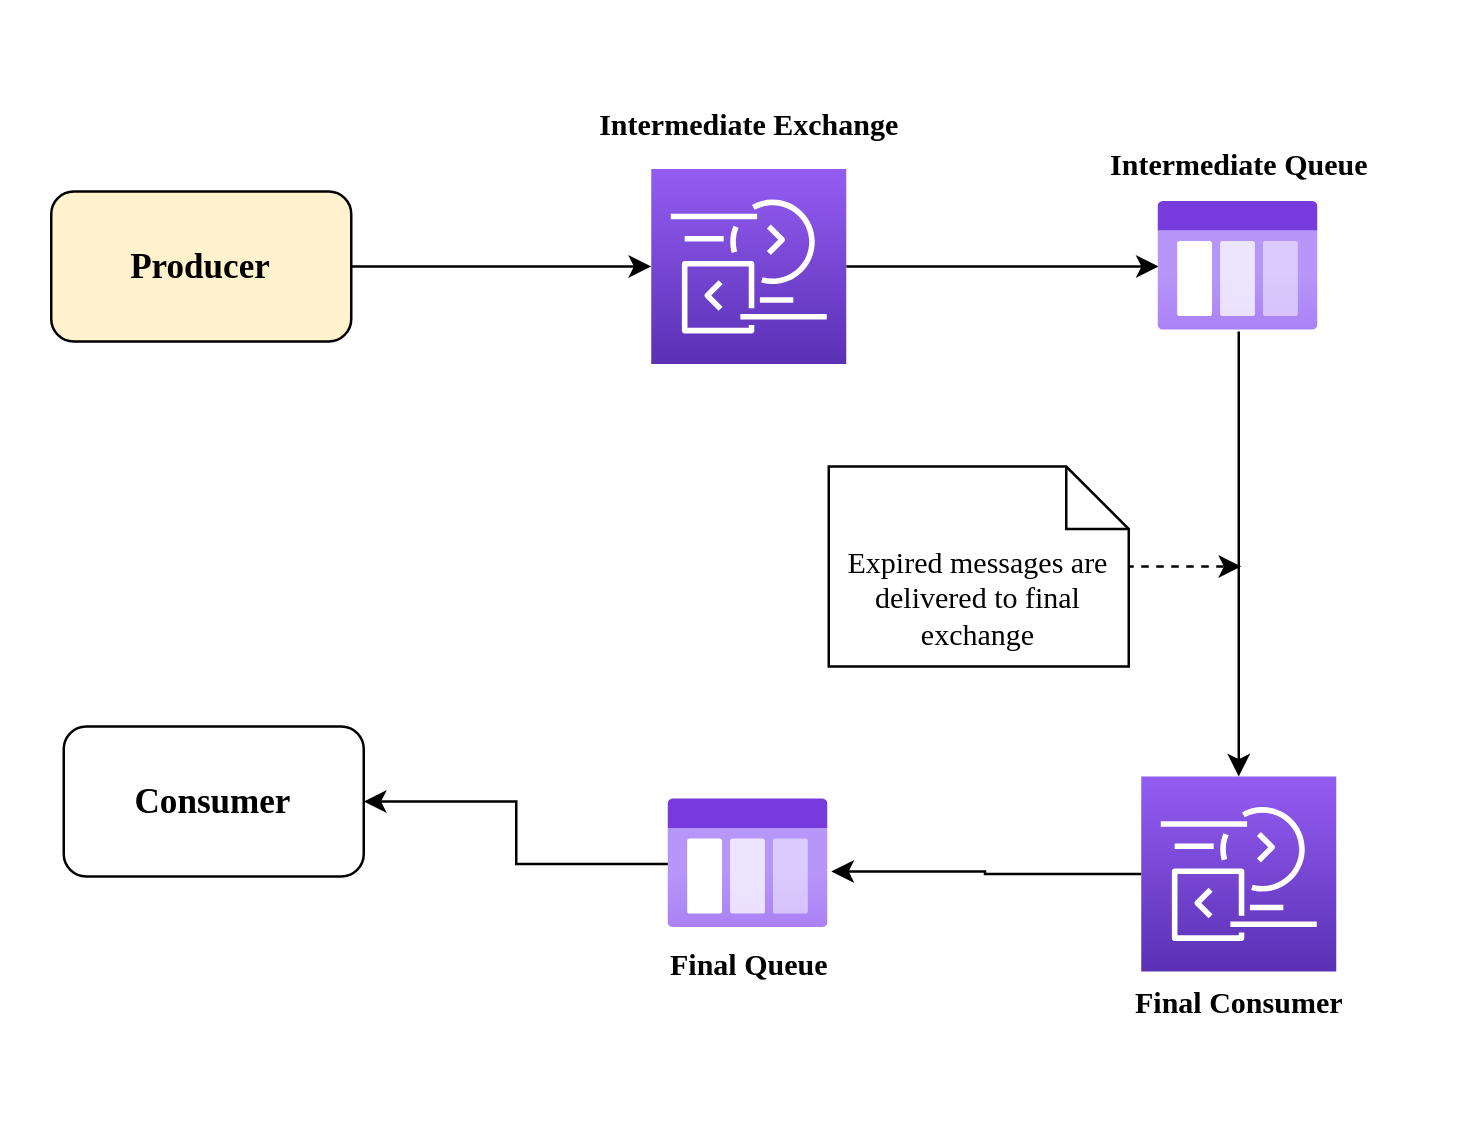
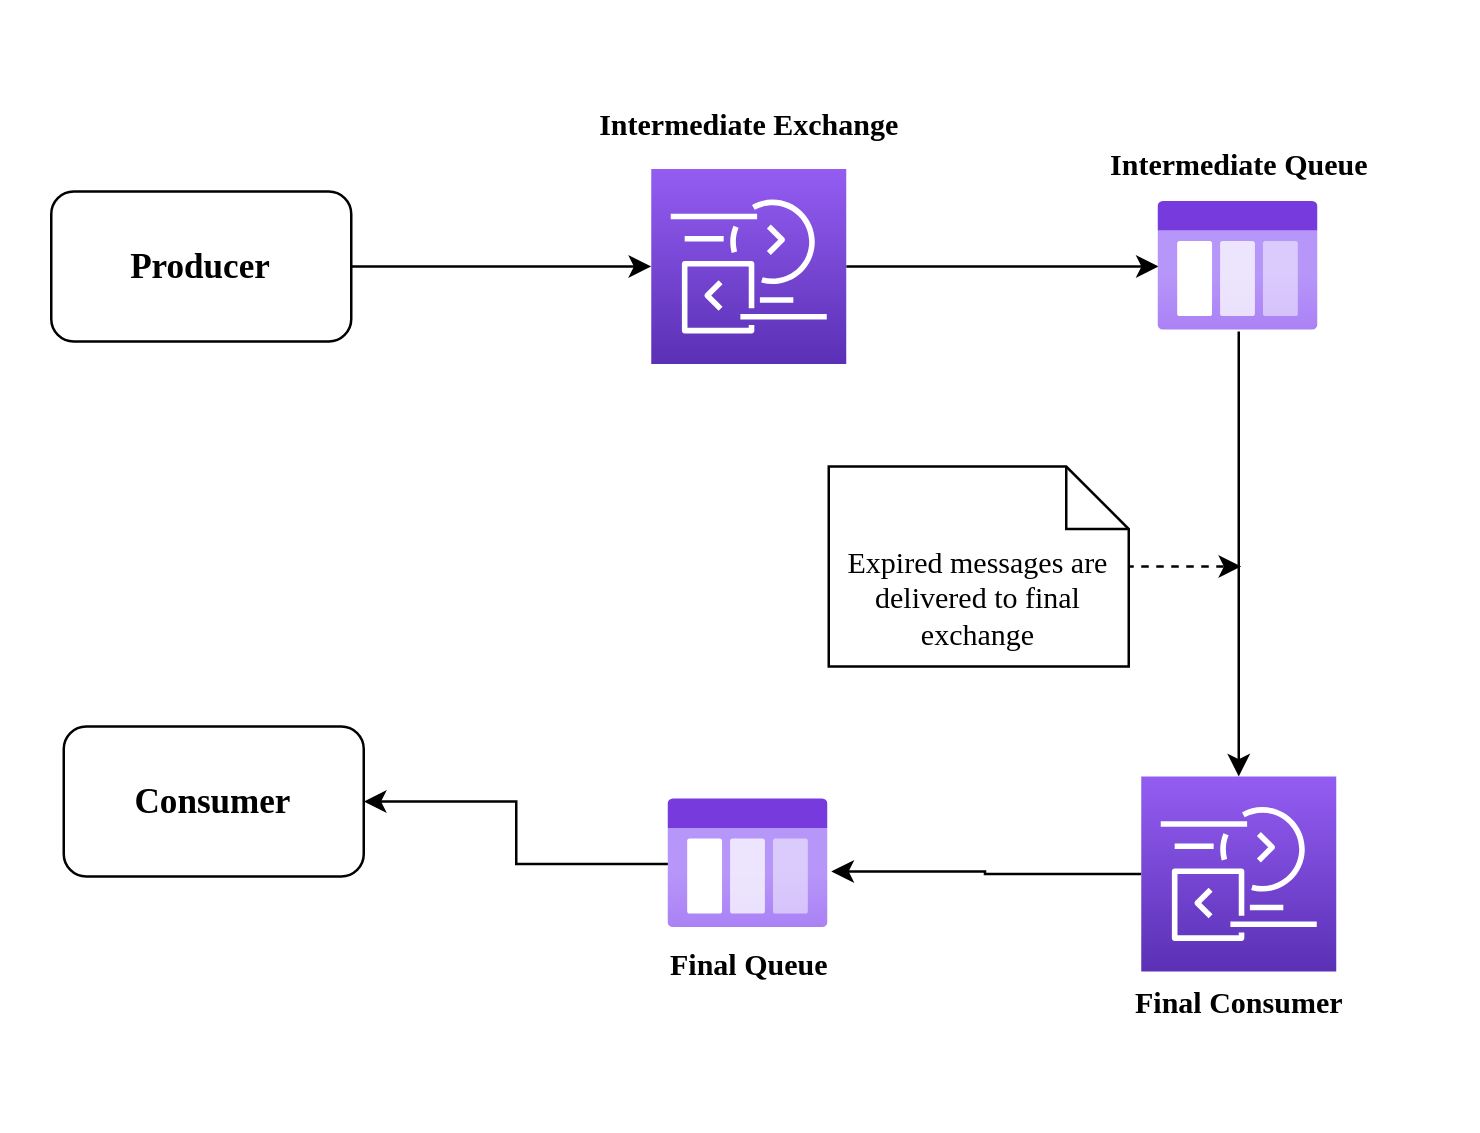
node "Producer": fillcolor #fff2cc -> #ffffff
